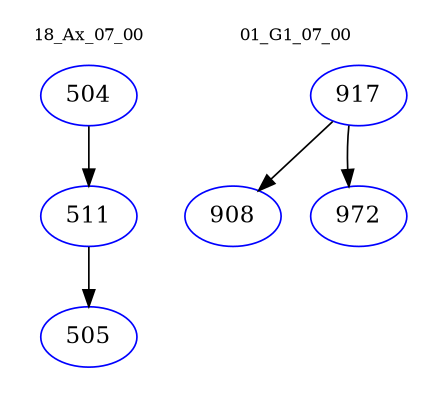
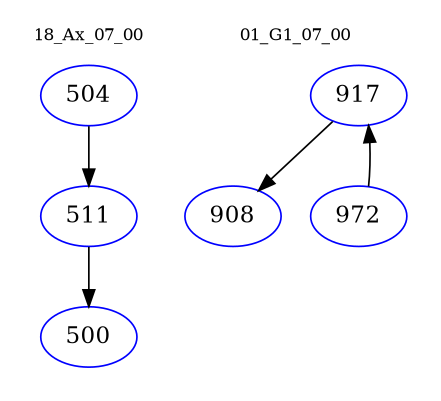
edge "917" -> "972": reversed
node "505": label "505" -> "500"
